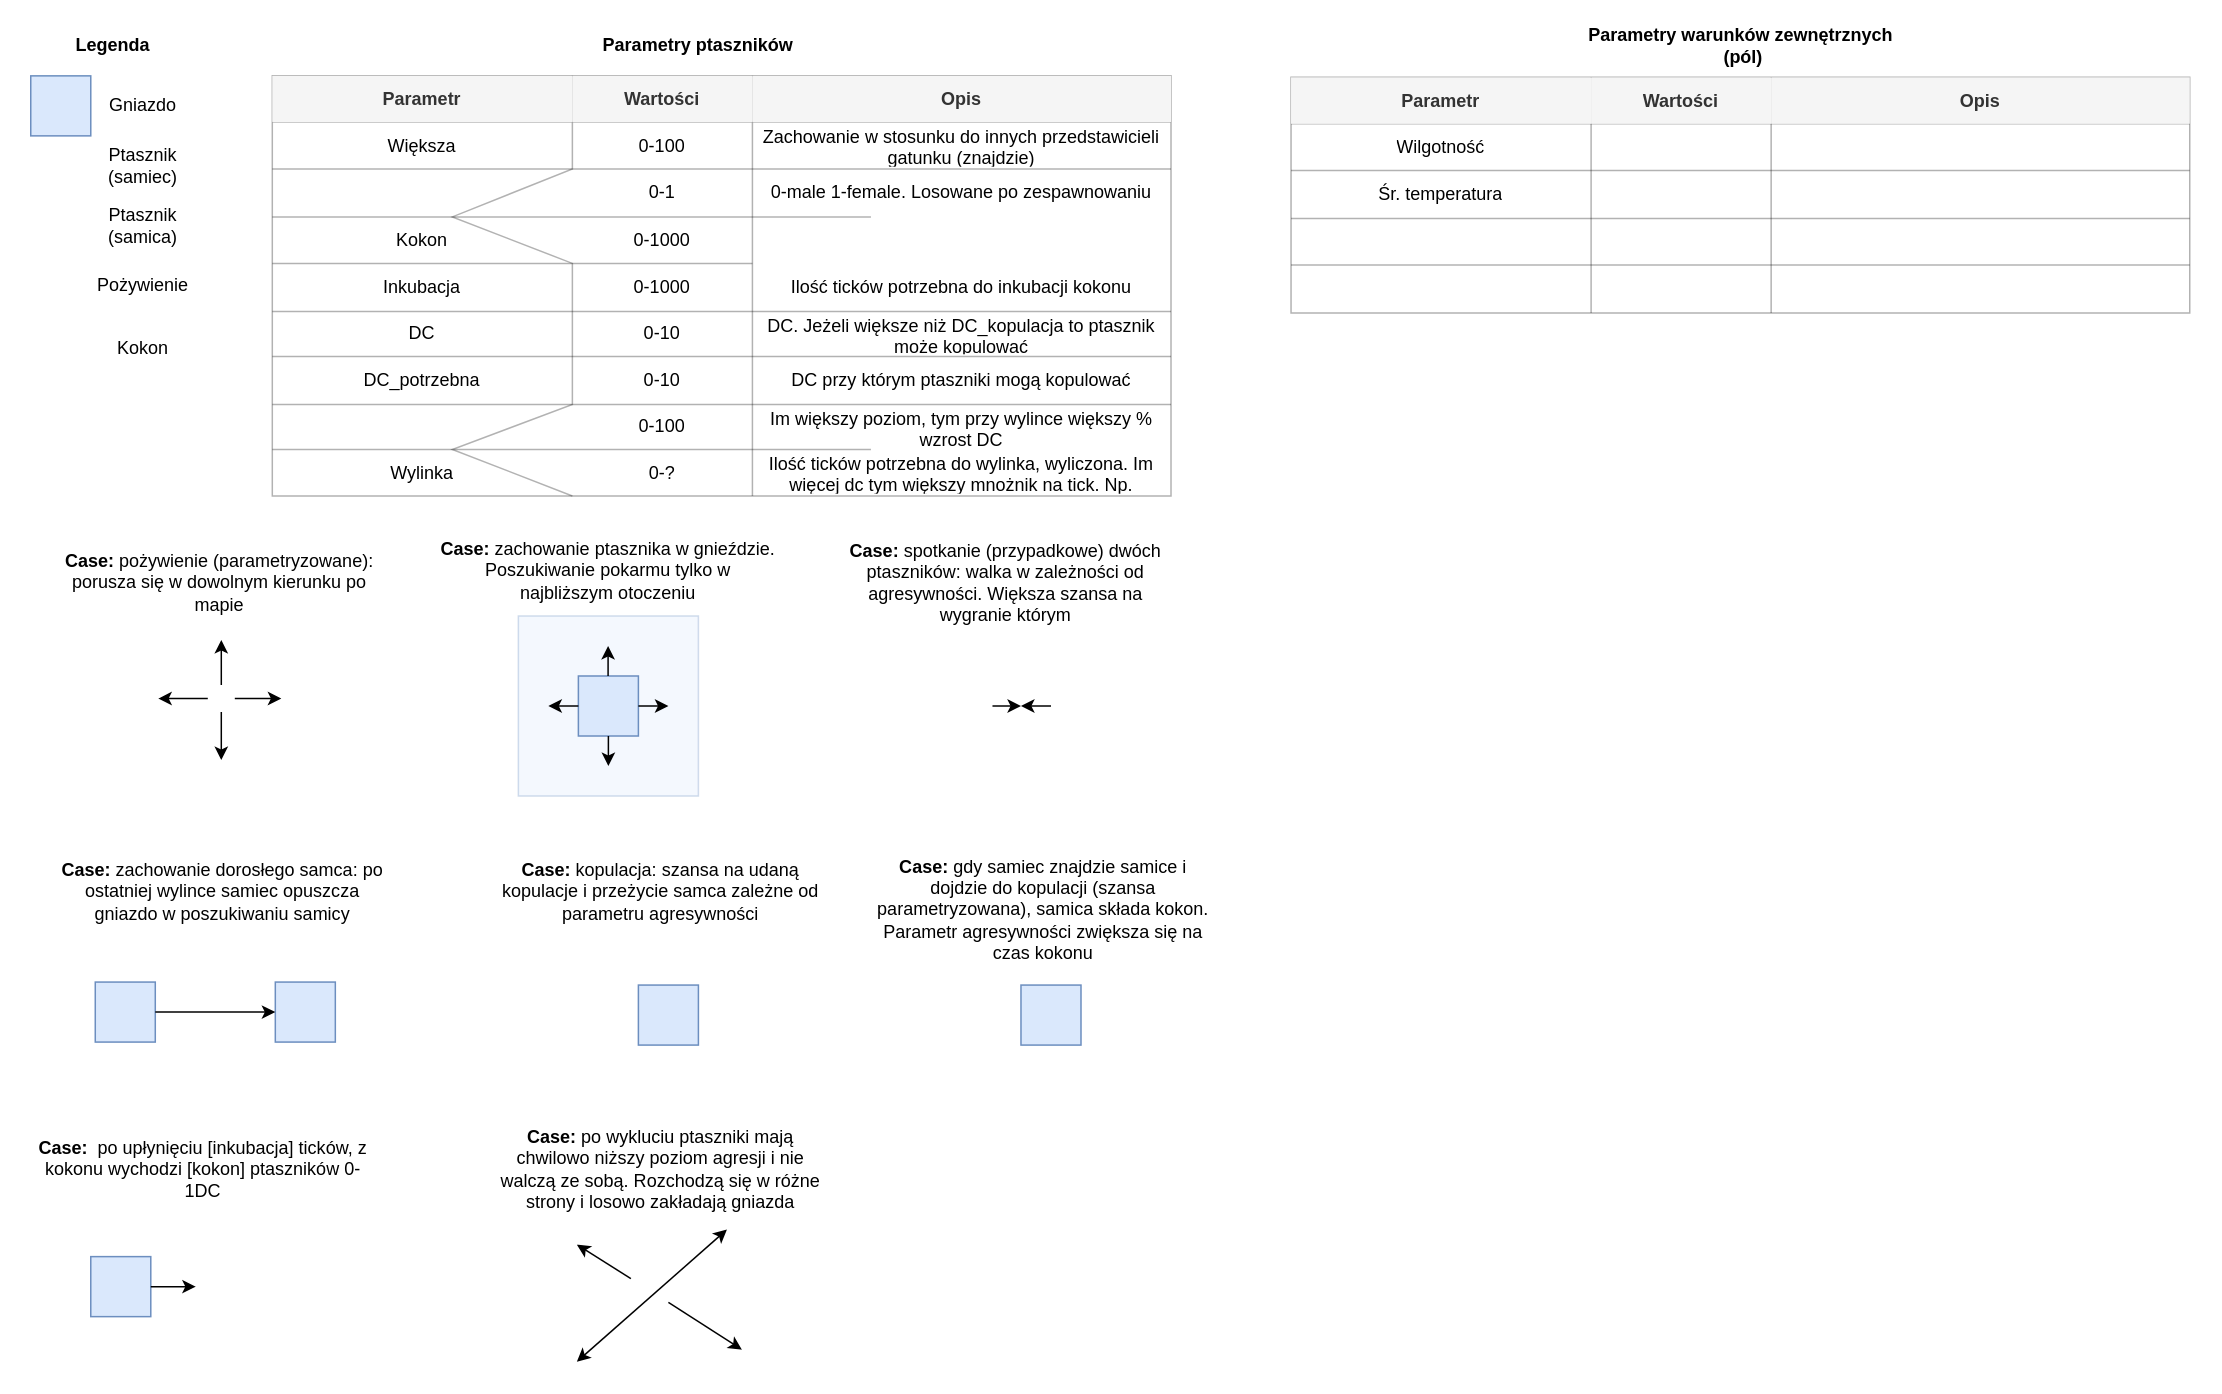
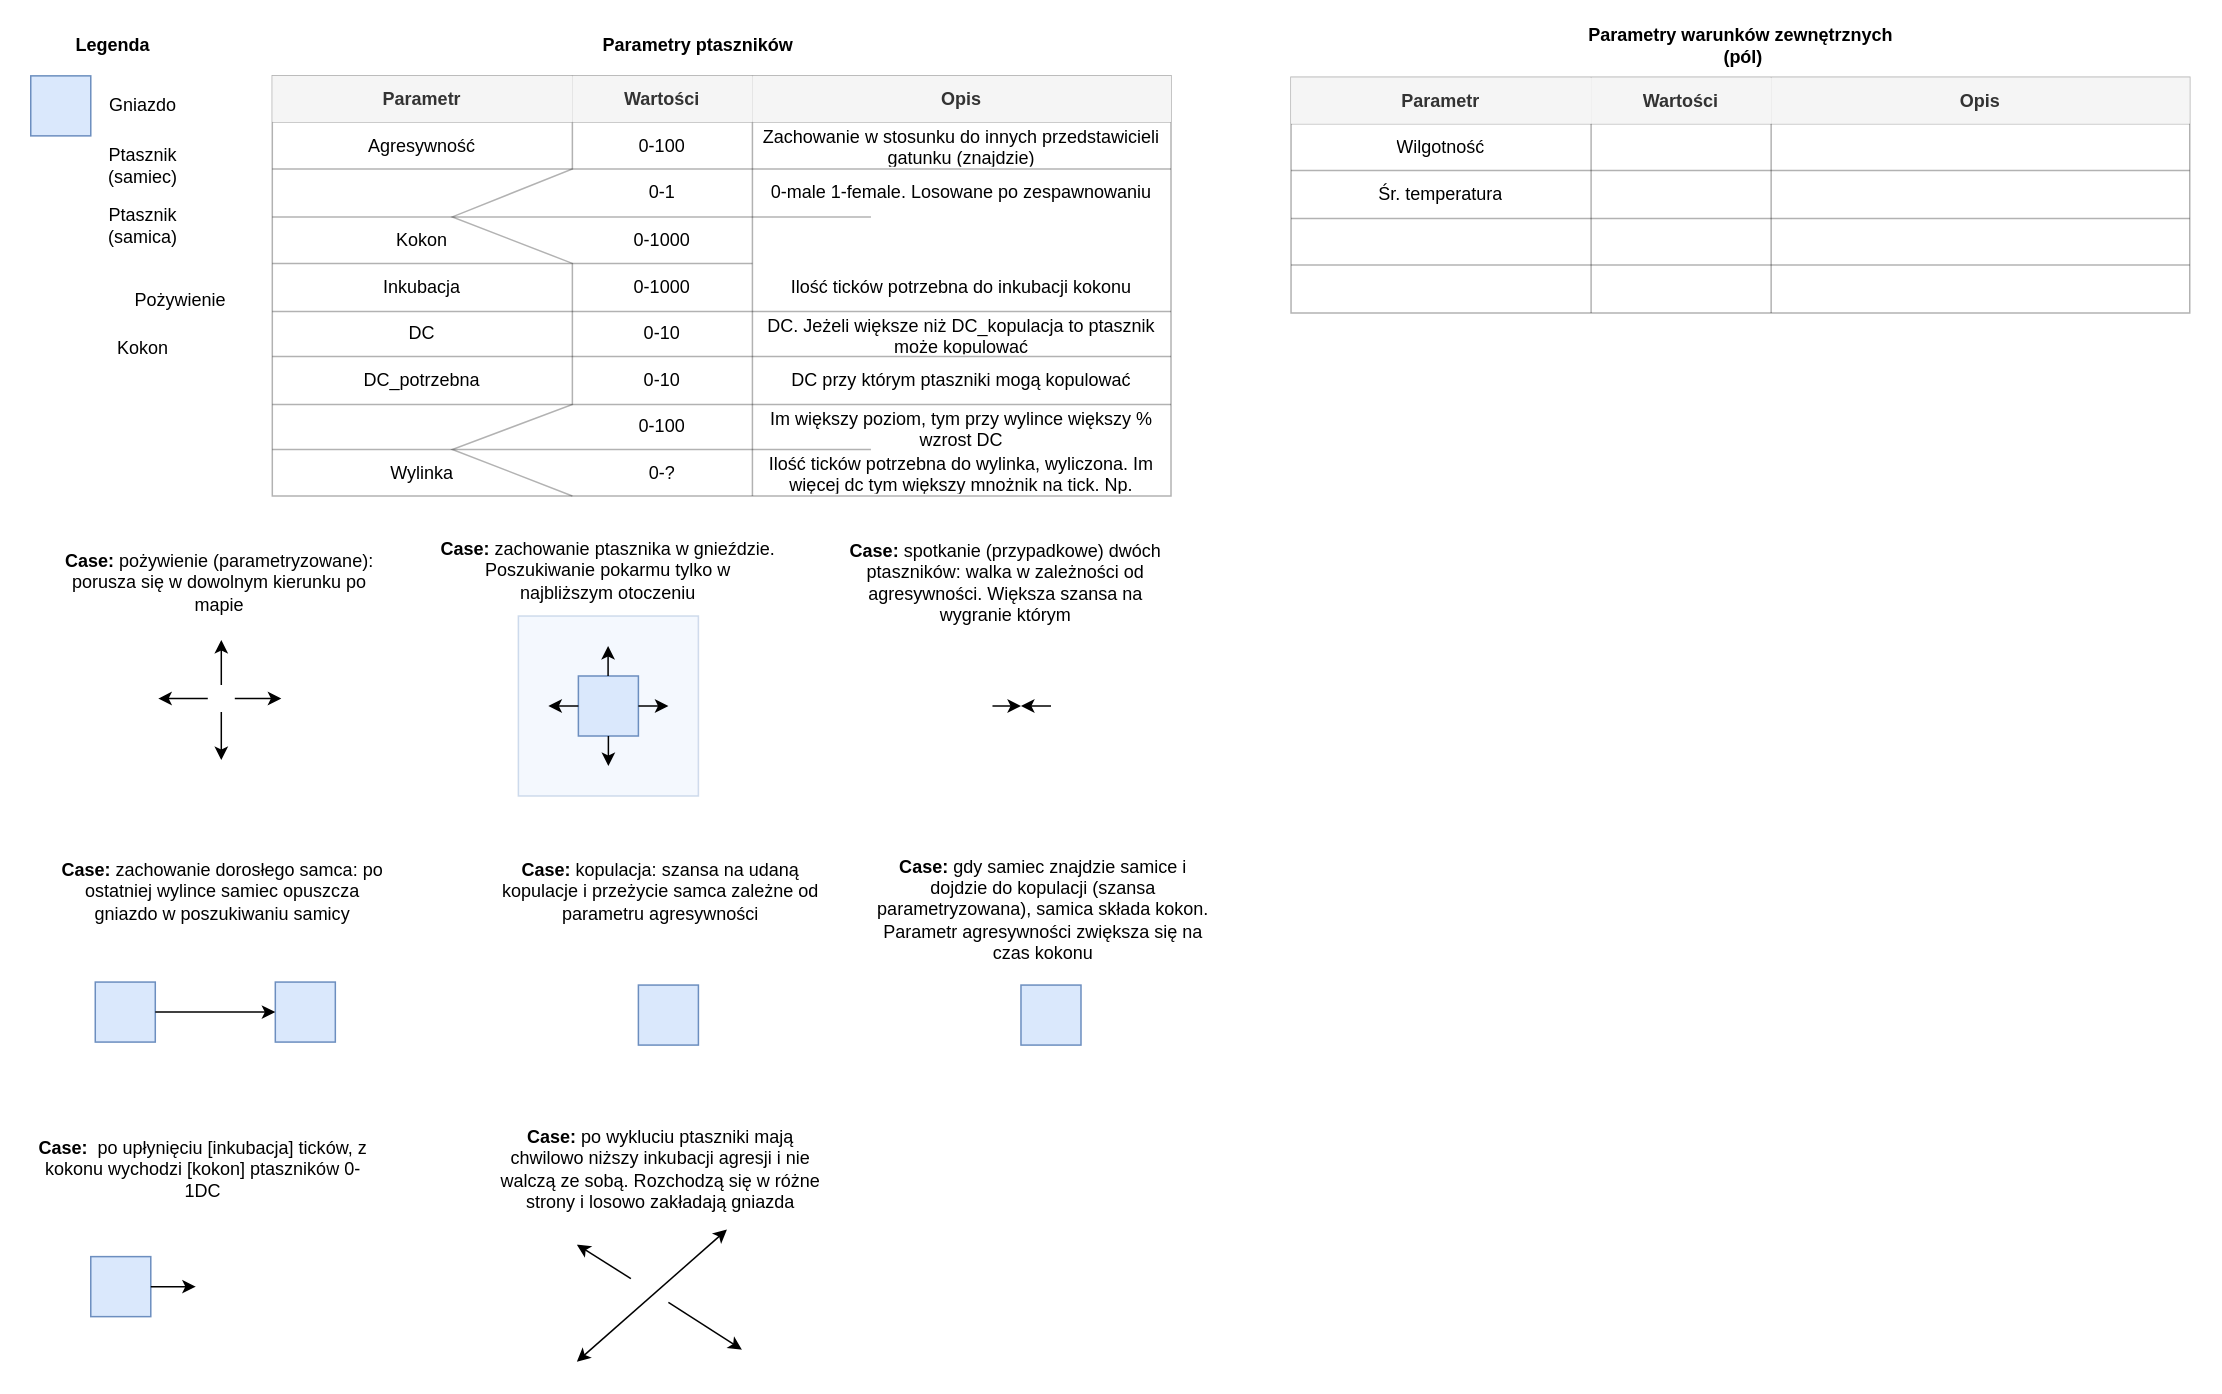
node "Większa": label "Większa" -> "Agresywność"
node "Pożywienie": moved (143, 286) -> (181, 301)
node "Case: po wykluciu ptaszniki mają chwilowo niższy poziom agresji i nie walczą ze sobą. Rozchodzą się w różne strony i losowo zakładają gniazda": label "Case: po wykluciu ptaszniki mają chwilowo niższy poziom agresji i nie walczą ze sobą. Rozchodzą się w różne strony i losowo zakładają gniazda" -> "Case: po wykluciu ptaszniki mają chwilowo niższy inkubacji agresji i nie walczą ze sobą. Rozchodzą się w różne strony i losowo zakładają gniazda"
